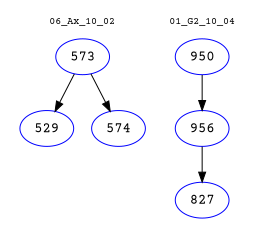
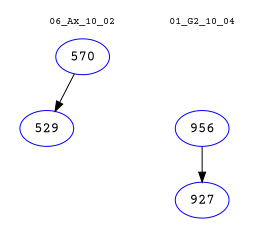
node "573": label "573" -> "570"
node "950": removed
node "574": removed
node "827": label "827" -> "927"
